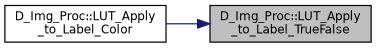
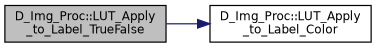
edge "D_Img_Proc::LUT_Apply _to_Label_Color" -> "D_Img_Proc::LUT_Apply _to_Label_TrueFalse": reversed
